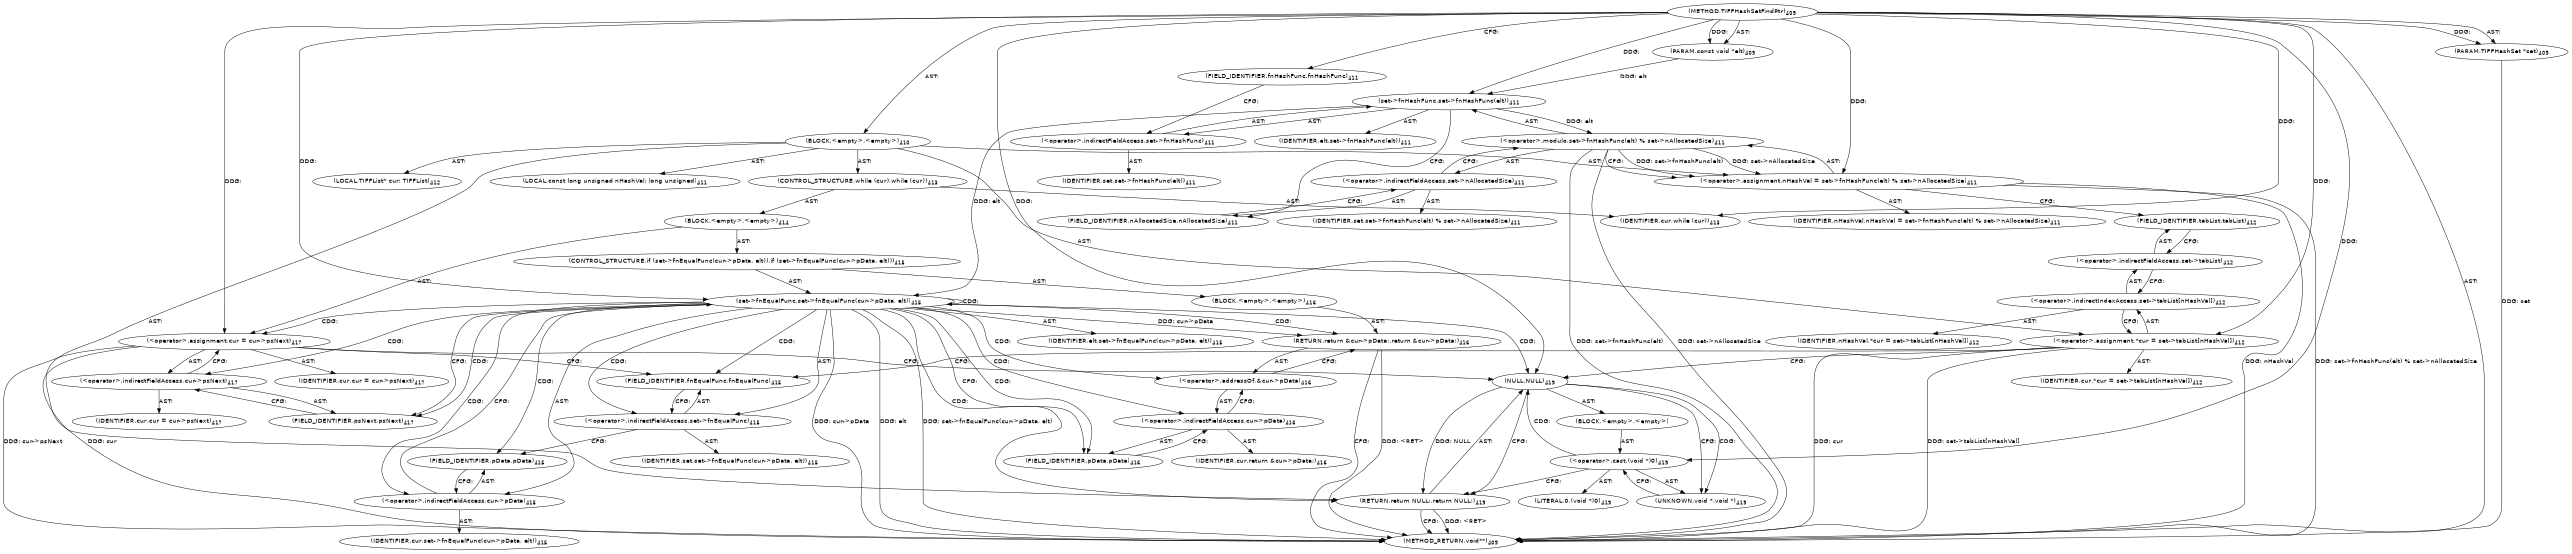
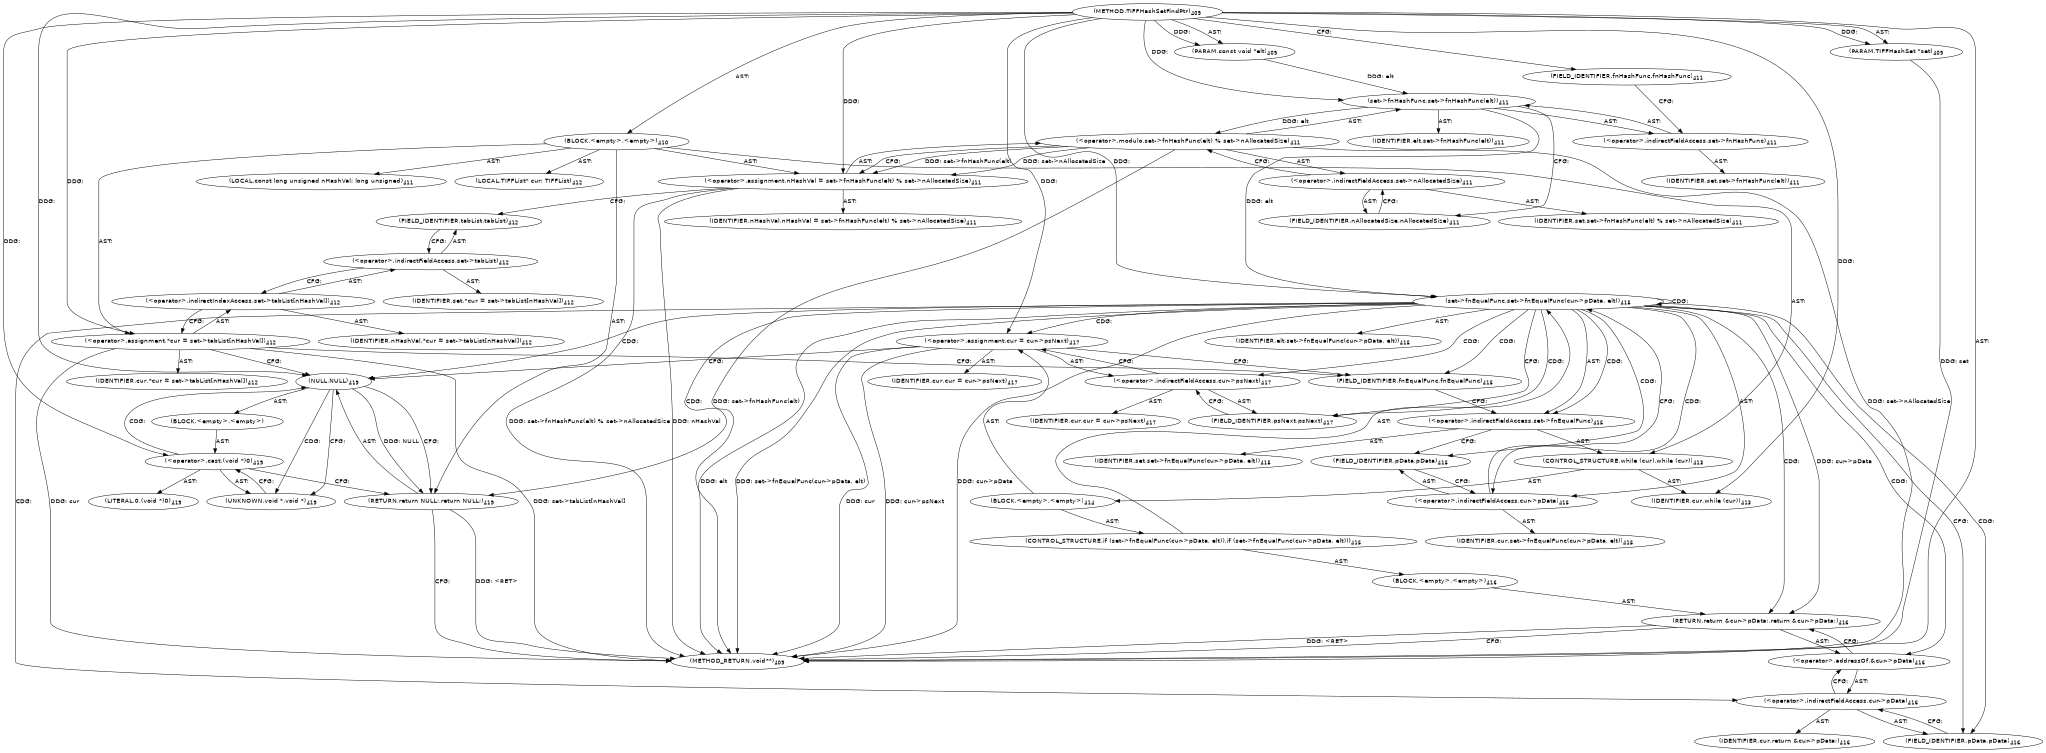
node "(IDENTIFIER,set,*cur = set->tabList[nHashVal])": added
edge "(<operator>.indirectFieldAccess,set->fnEqualFunc)" -> "(FIELD_IDENTIFIER,fnEqualFunc,fnEqualFunc)": now "(<operator>.indirectFieldAccess,set->fnEqualFunc)" -> "(CONTROL_STRUCTURE,while (cur),while (cur))"
